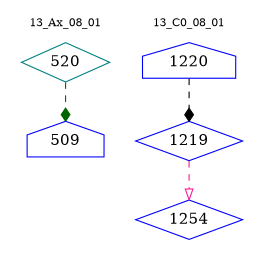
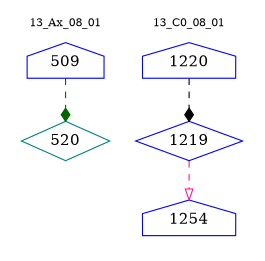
edge "520" -> "509": reversed
node "1254": shape diamond -> house
